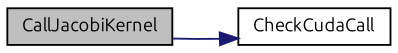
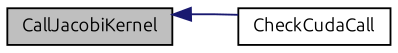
edge "CallJacobiKernel" -> "CheckCudaCall": reversed
